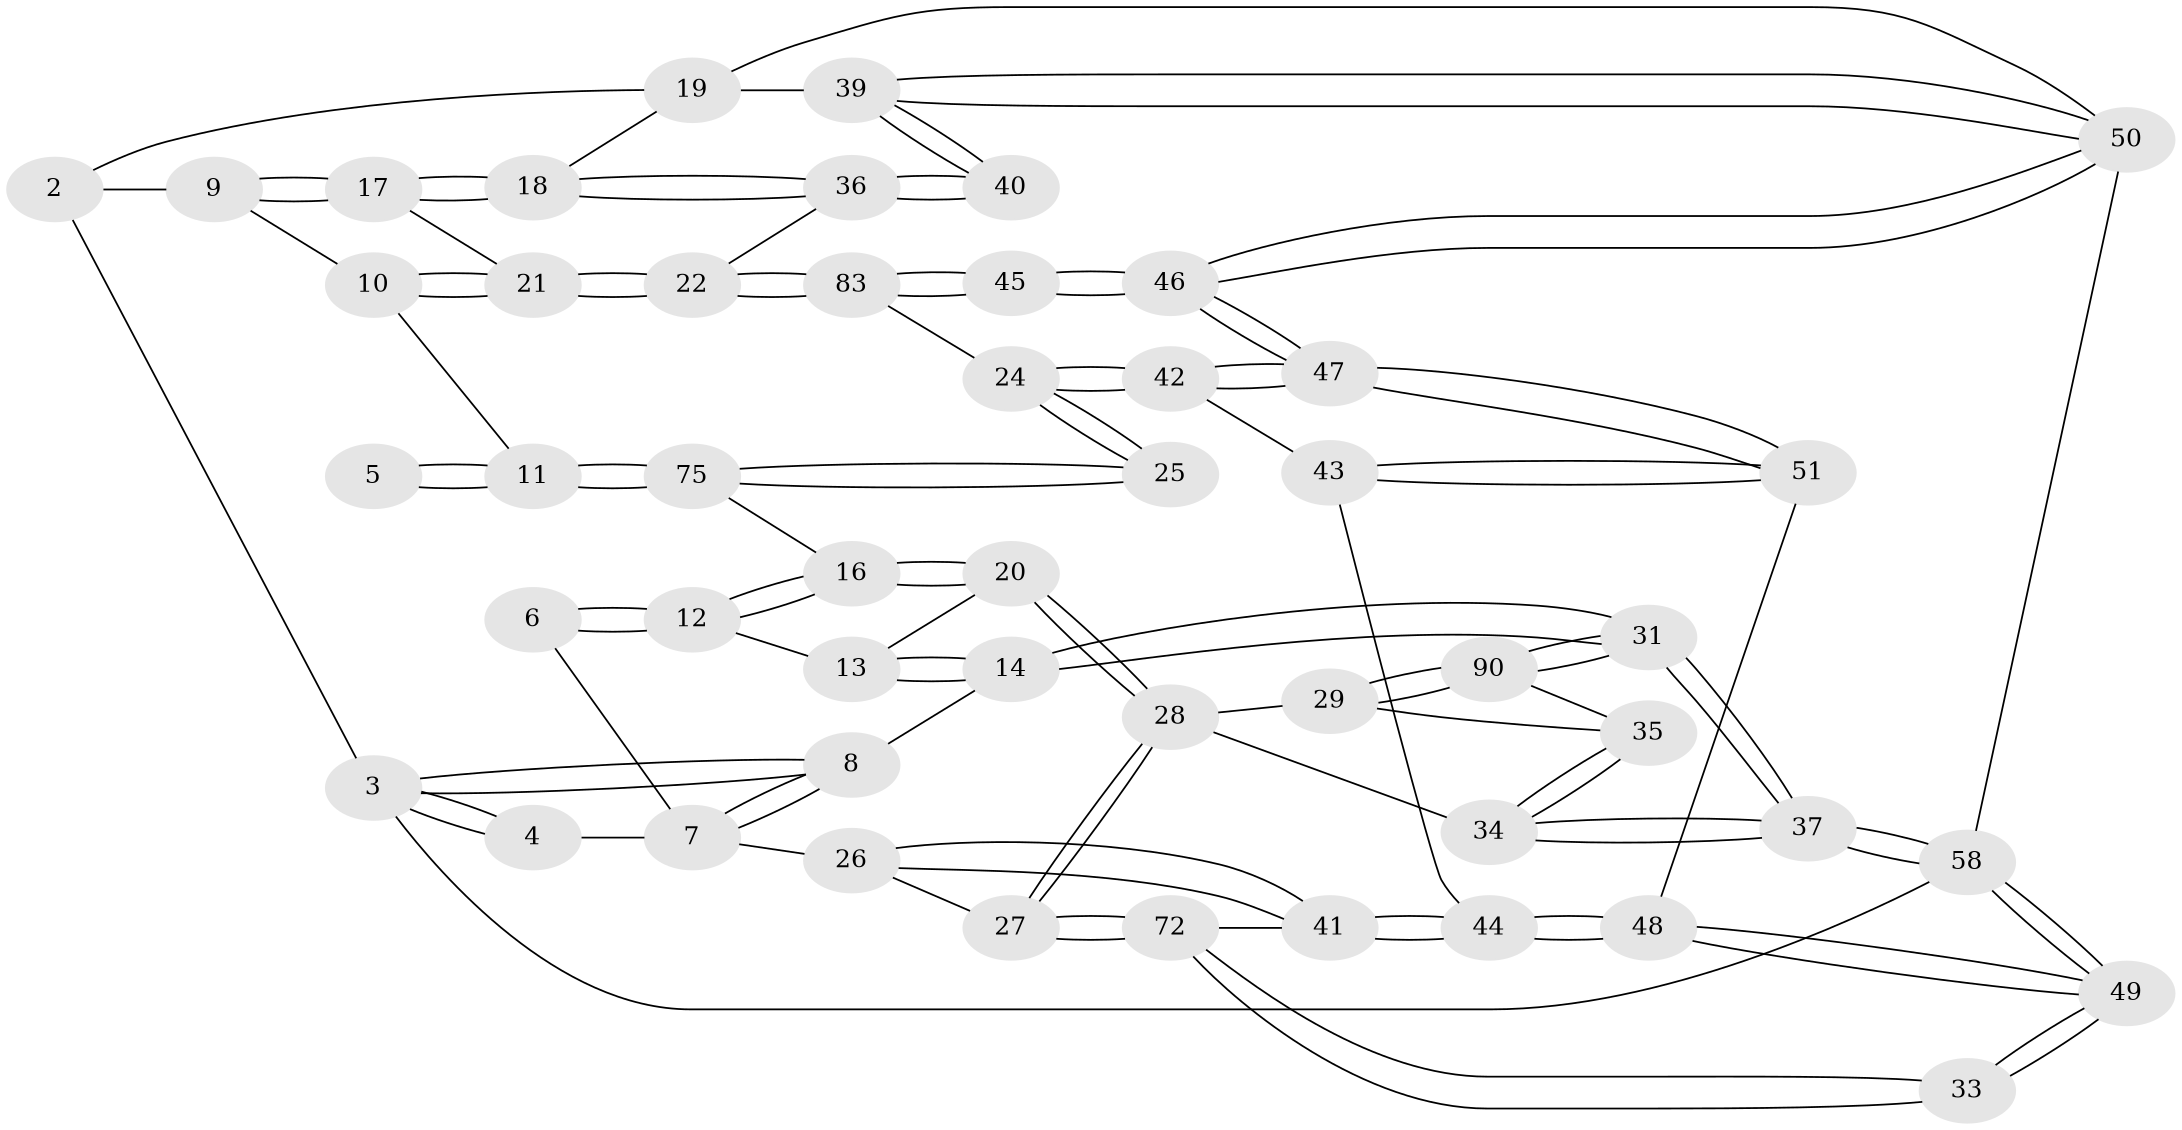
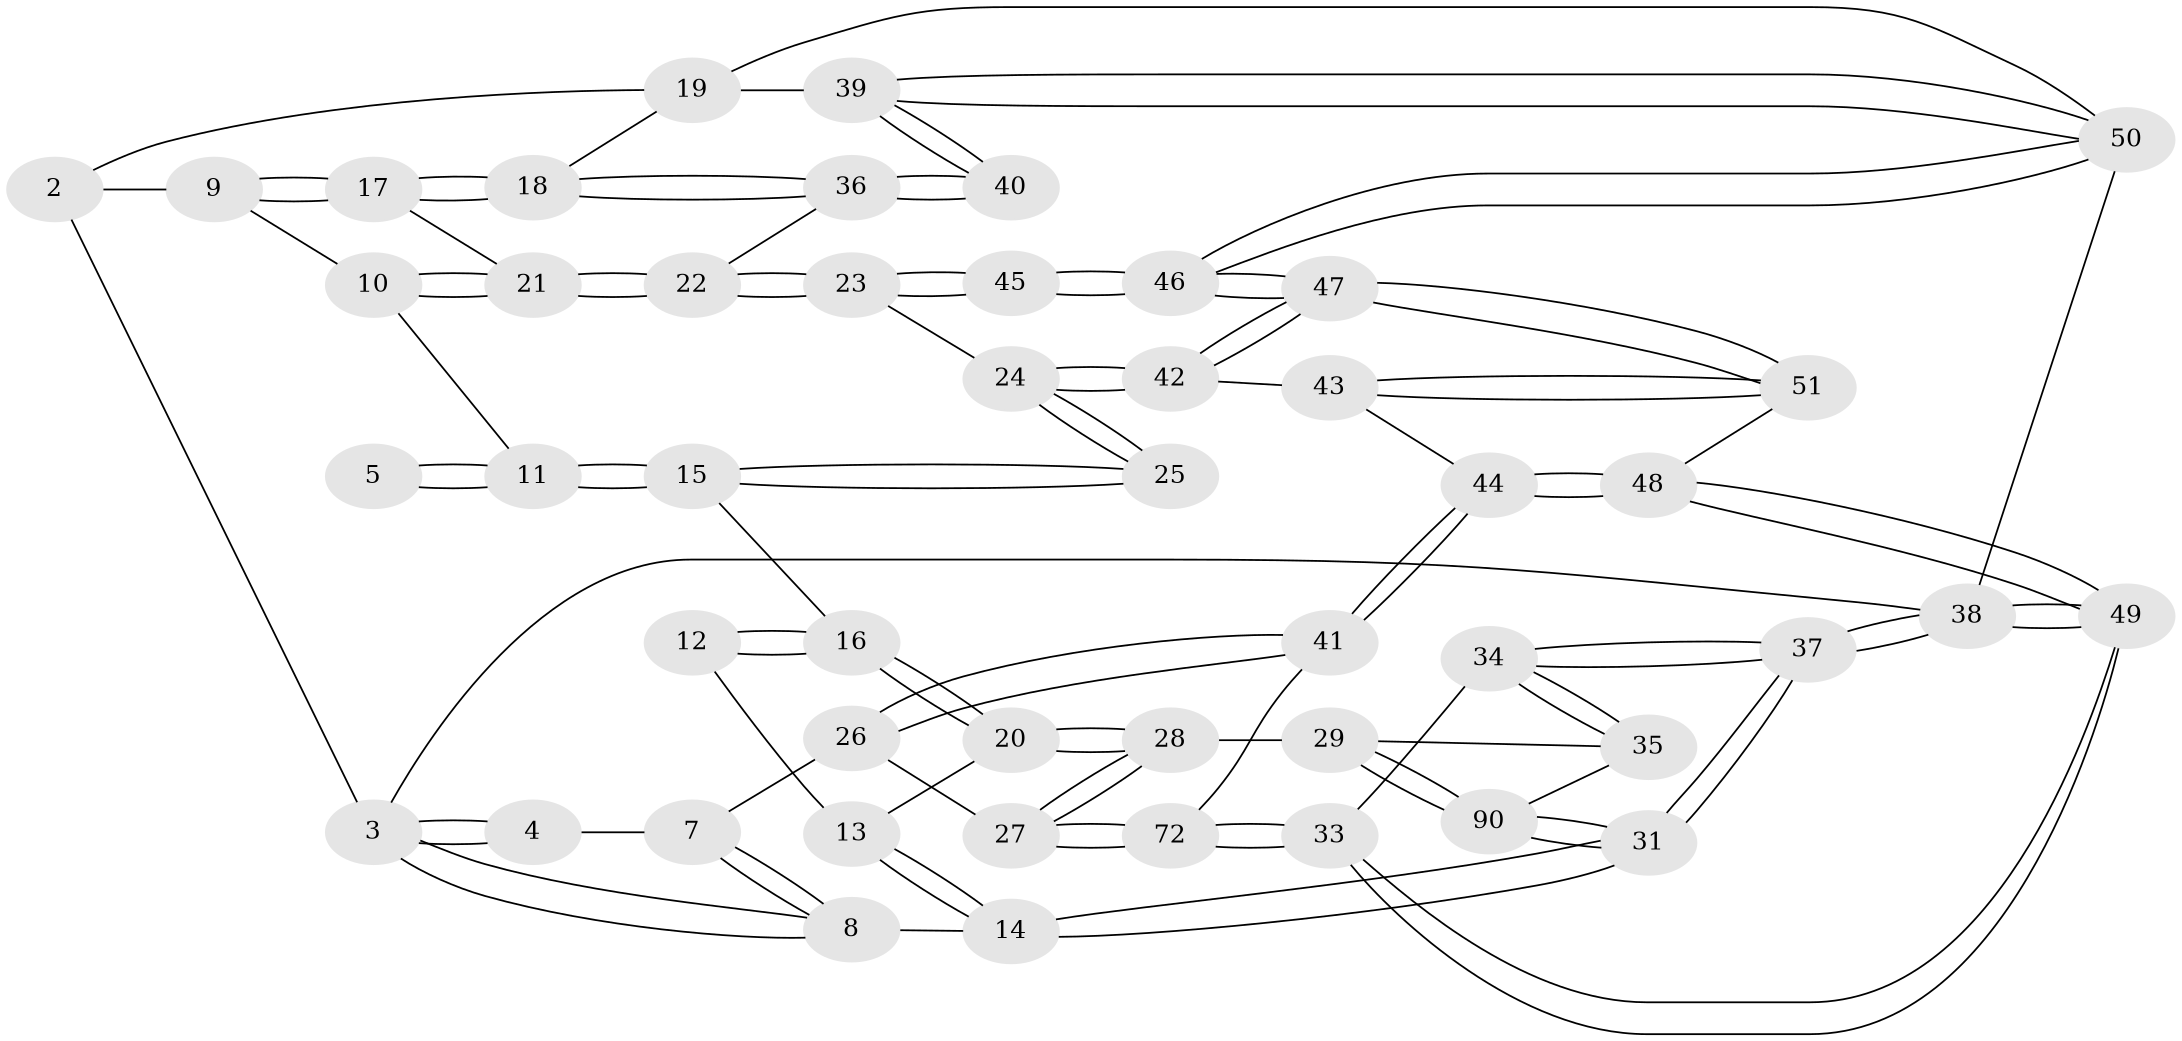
node "83": label "83" -> "23"
node "75": label "75" -> "15"
node "6": removed
edge "28" -- "34": now "33" -- "34"
node "58": label "58" -> "38"
